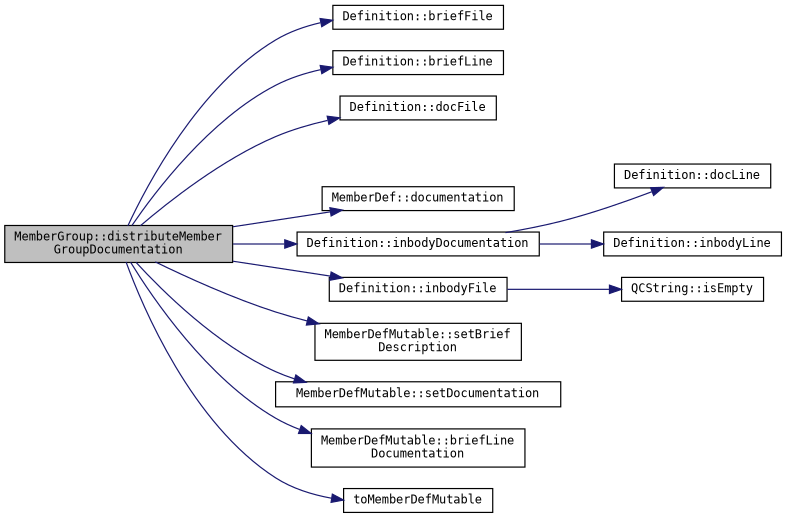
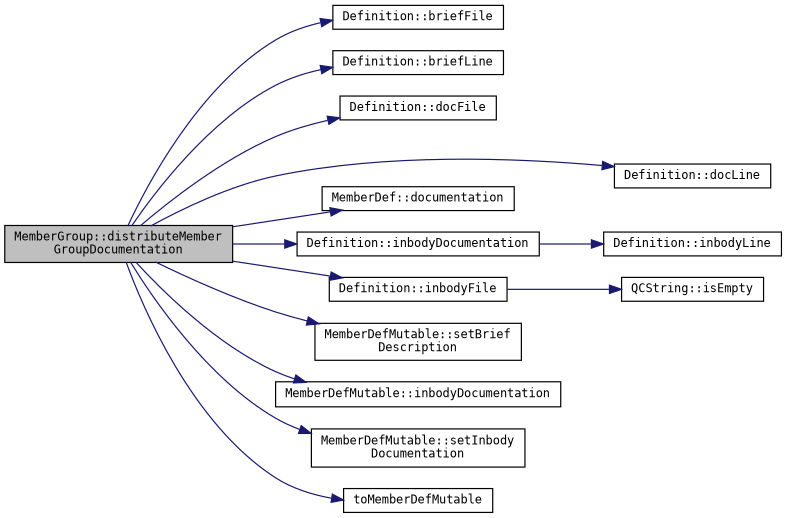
edge "Definition::inbodyDocumentation" -> "Definition::docLine": now "MemberGroup::distributeMember GroupDocumentation" -> "Definition::docLine"
node "MemberDefMutable::setDocumentation": label "MemberDefMutable::setDocumentation" -> "MemberDefMutable::inbodyDocumentation"
node "MemberDefMutable::briefLine Documentation": label "MemberDefMutable::briefLine Documentation" -> "MemberDefMutable::setInbody Documentation"
